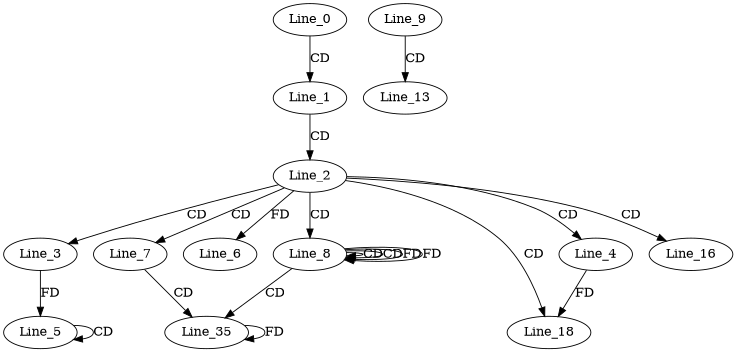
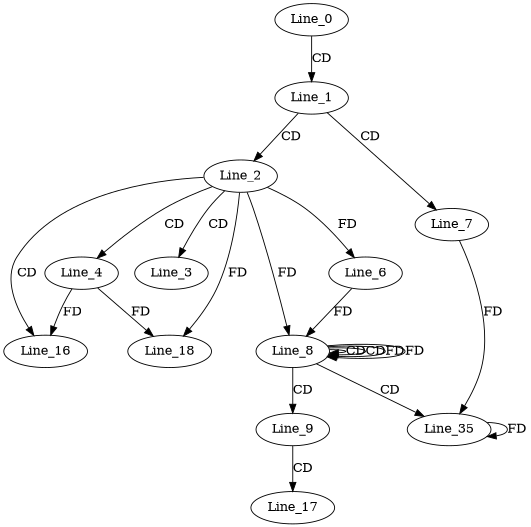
node "Line_13": label "Line_13" -> "Line_17"
edge "Line_2" -> "Line_7": now "Line_1" -> "Line_7"
edge "Line_2" -> "Line_8": label "CD" -> "FD"
edge "Line_2" -> "Line_18": label "CD" -> "FD"
edge "Line_7" -> "Line_35": label "CD" -> "FD"
edge "Line_4" -> "Line_16": added, label "FD"
edge "Line_6" -> "Line_8": added, label "FD"
node "Line_5": removed
edge "Line_8" -> "Line_9": added, label "CD"
